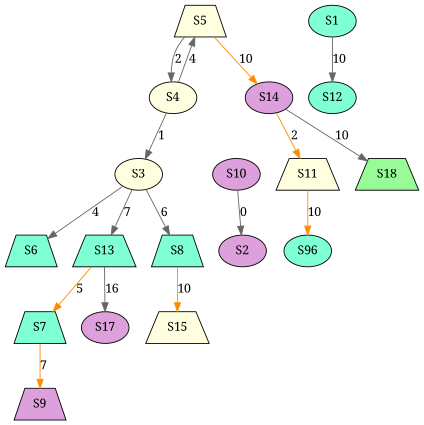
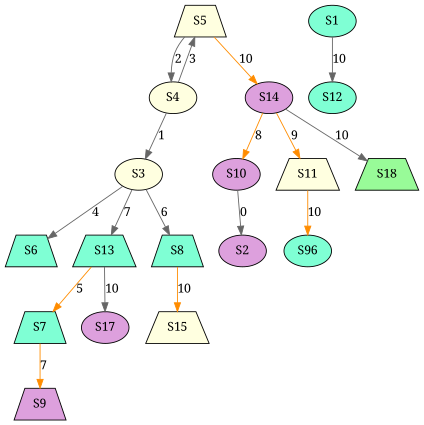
edge "S4" -> "S5": label "4" -> "3"
edge "S14" -> "S10": added, label "8"
edge "S14" -> "S11": label "2" -> "9"
edge "S13" -> "S17": label "16" -> "10"
